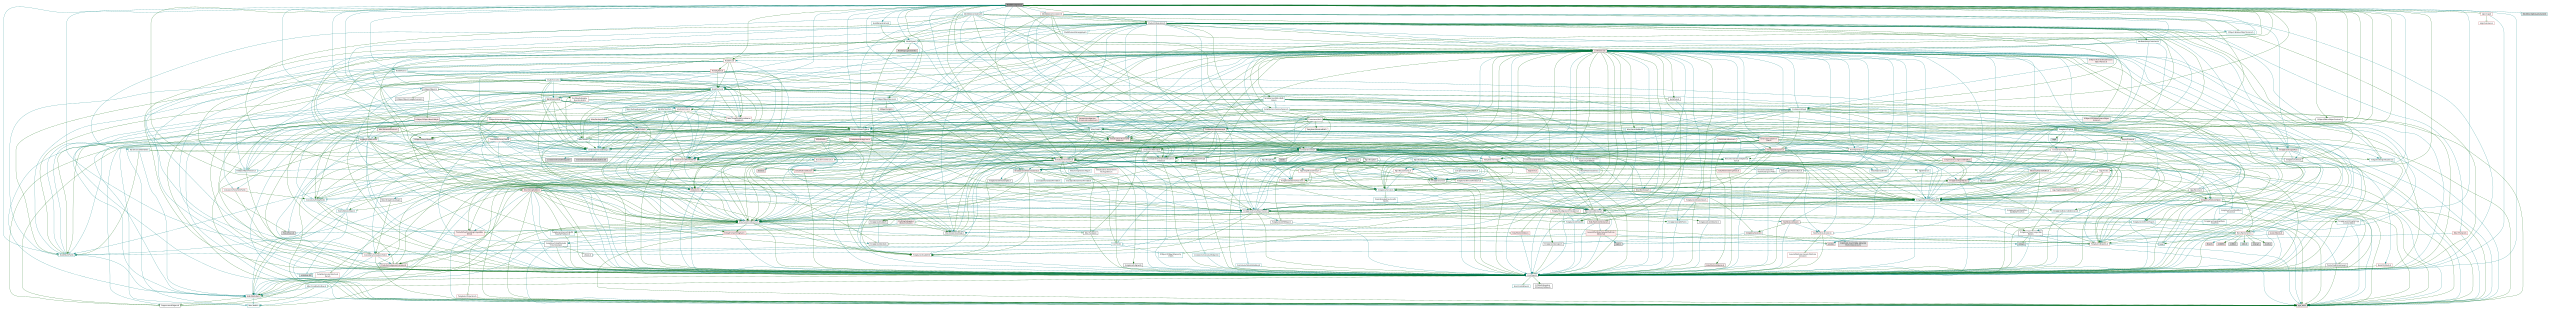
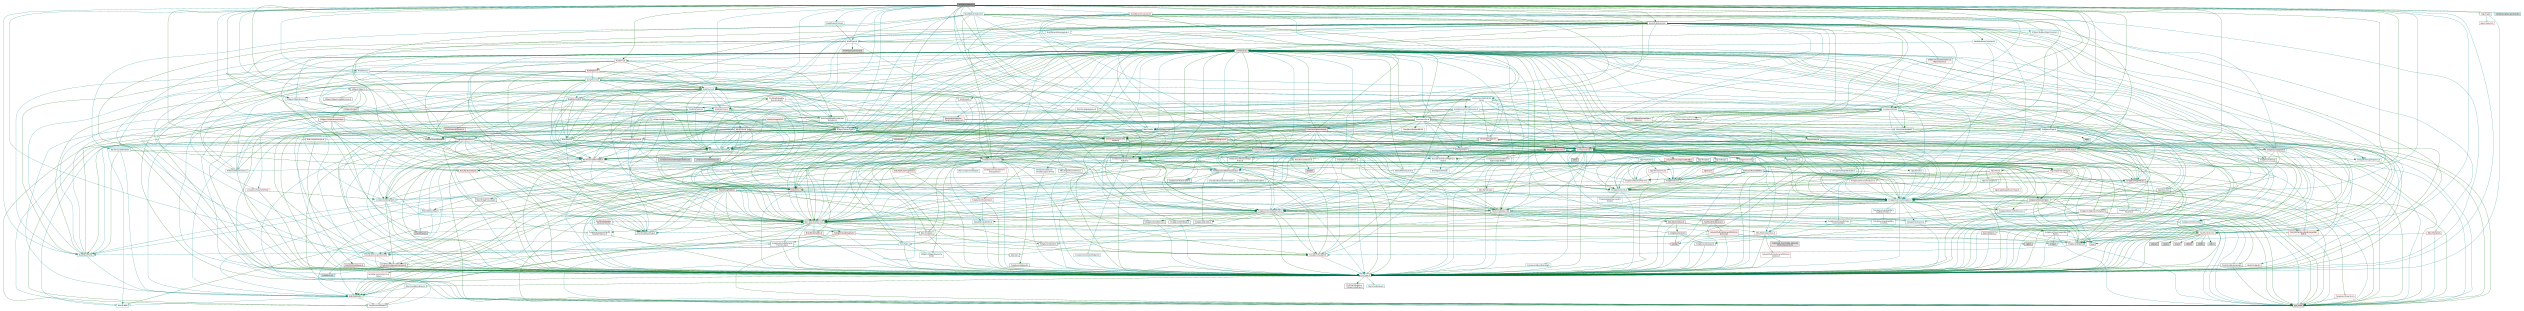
edge "Templates/Tuple.h" -> "Templates/Requires.h": removed
